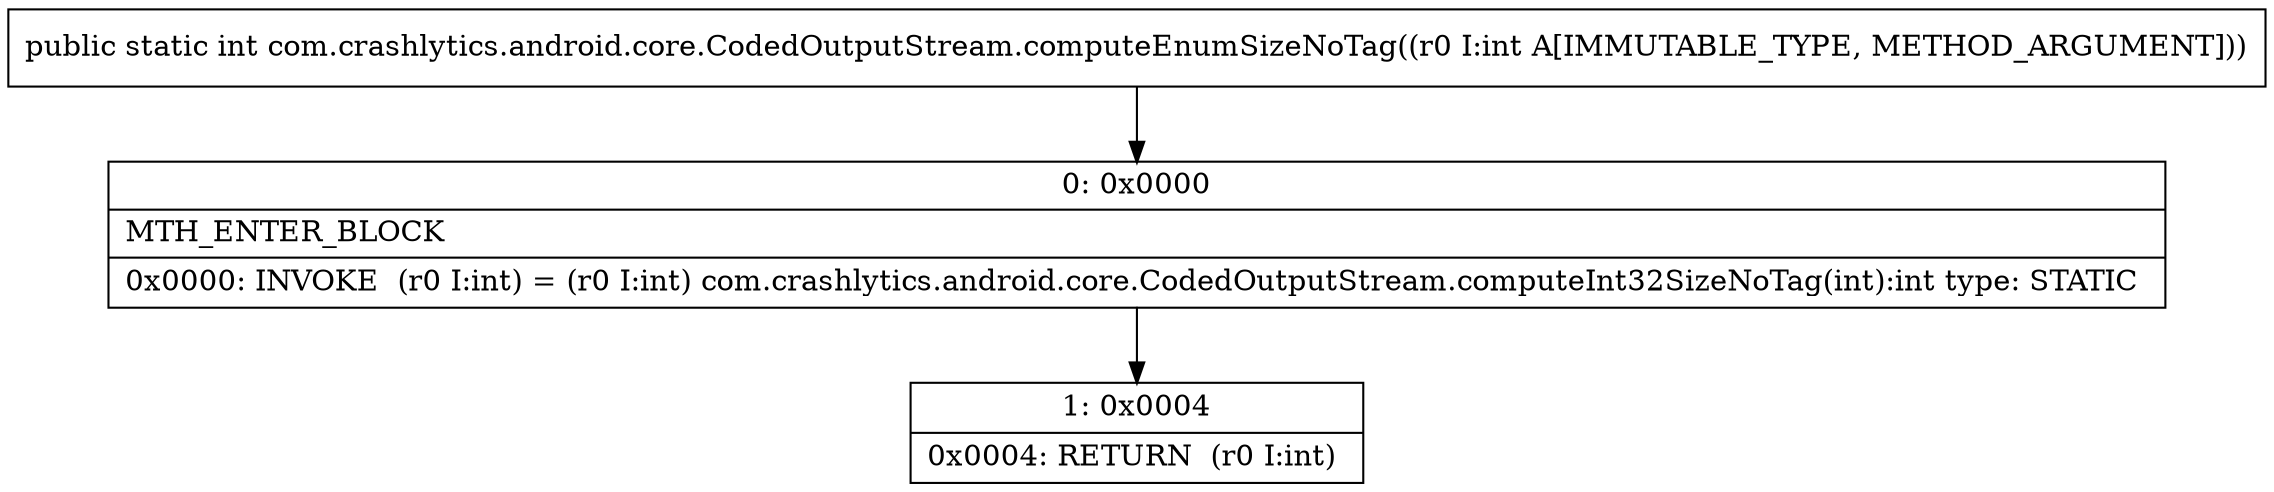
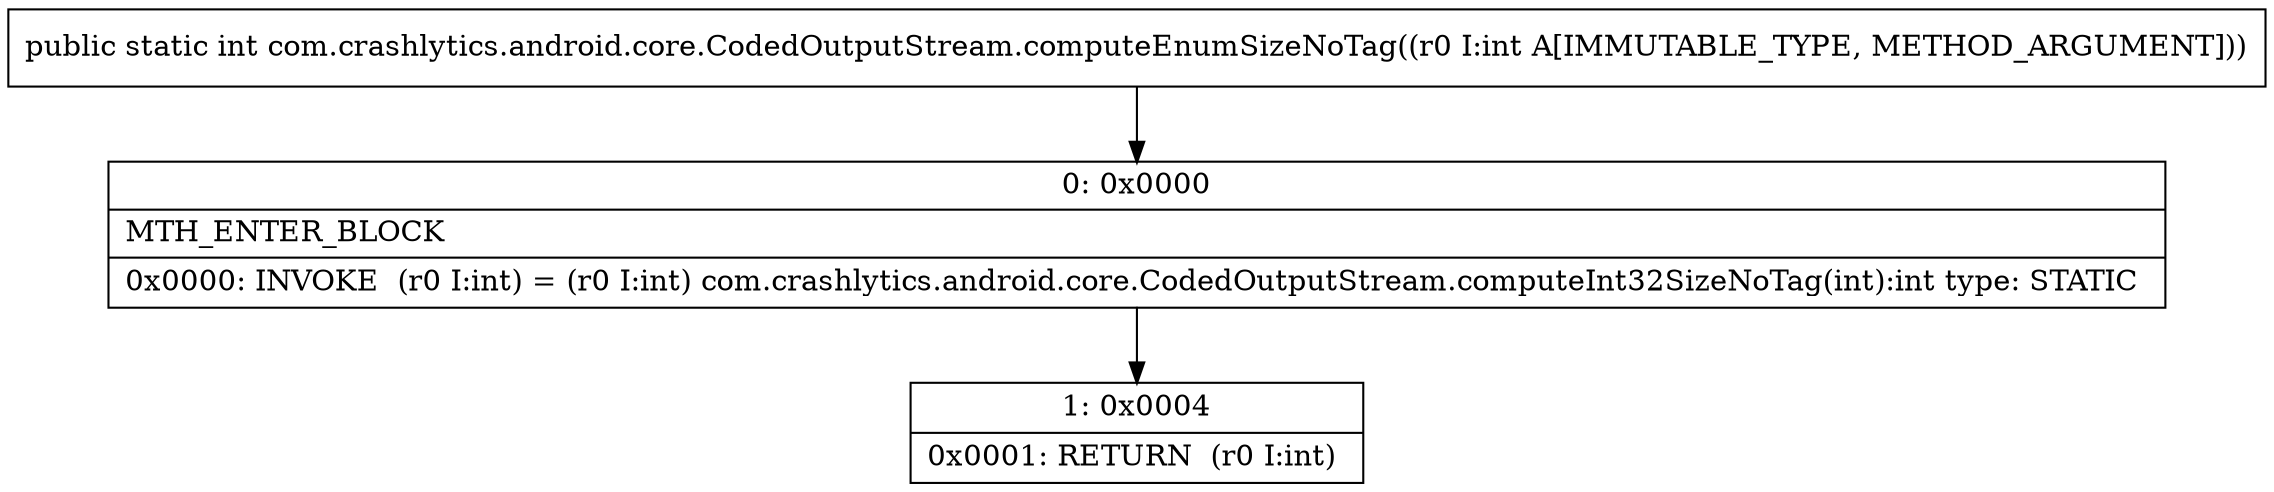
node "1: 0x0004": text "0x0004: RETURN  (r0 I:int)" -> "0x0001: RETURN  (r0 I:int)"
